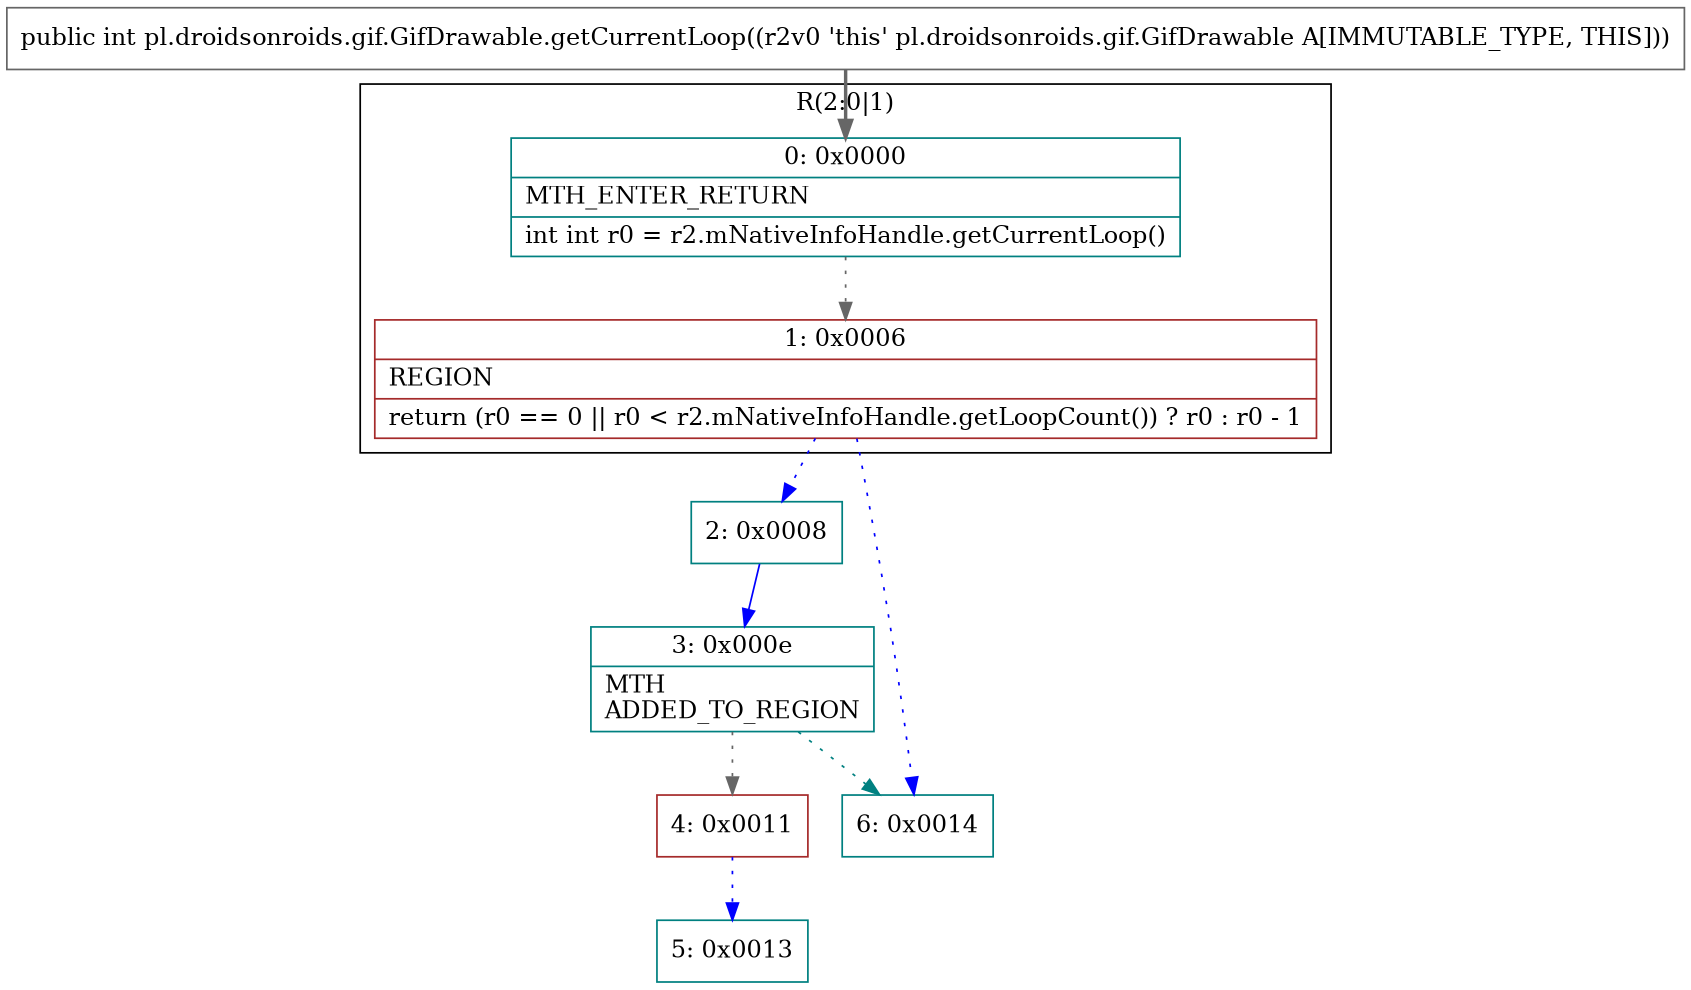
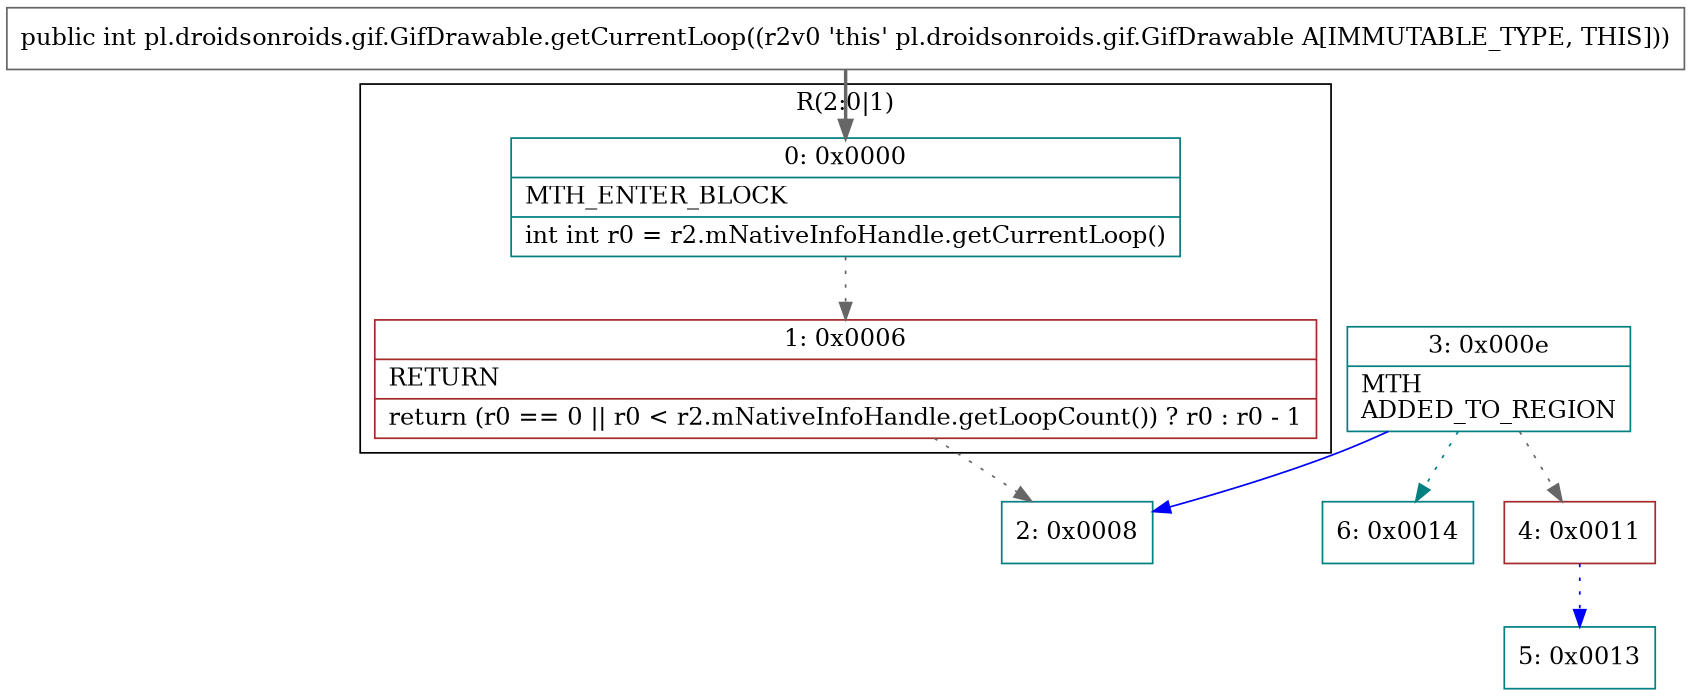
node "0: 0x0000": text "MTH_ENTER_RETURN" -> "MTH_ENTER_BLOCK"
node "1: 0x0006": text "REGION" -> "RETURN"
edge "1: 0x0006" -> "2: 0x0008": color blue -> gray40
edge "2: 0x0008" -> "3: 0x000e": reversed
edge "1: 0x0006" -> "6: 0x0014": removed
